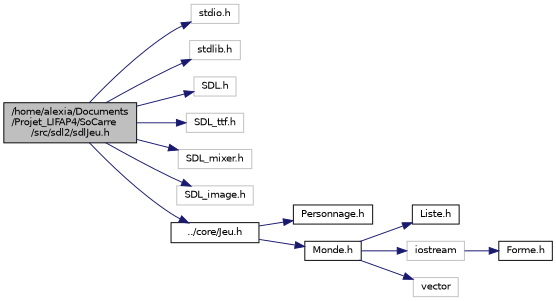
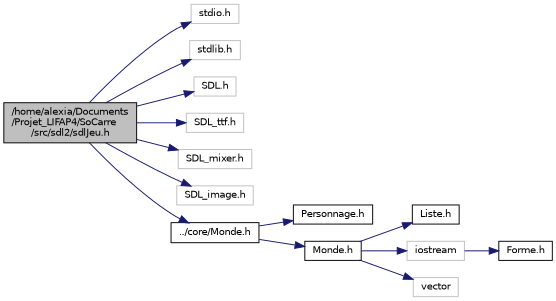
node "../core/Jeu.h": label "../core/Jeu.h" -> "../core/Monde.h"
